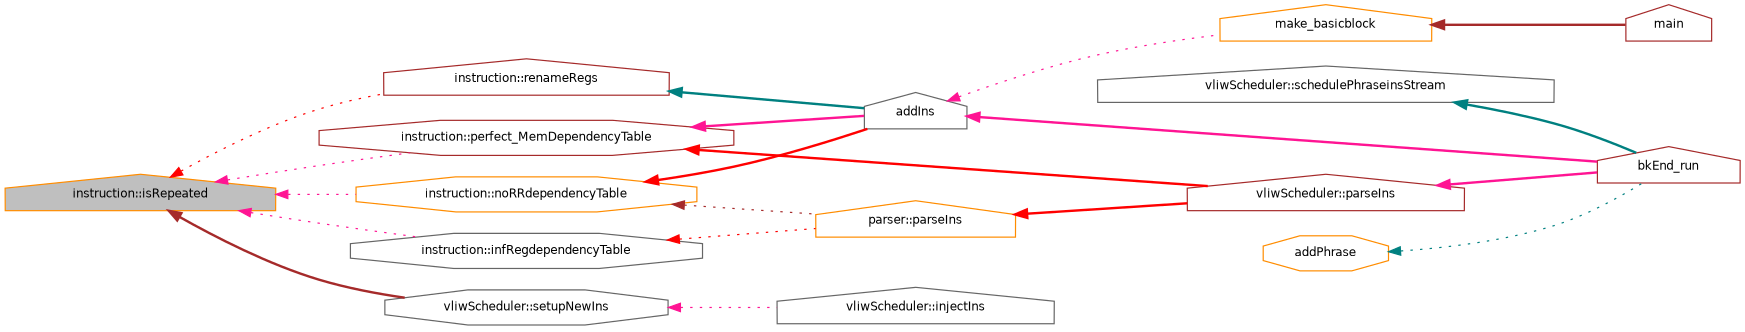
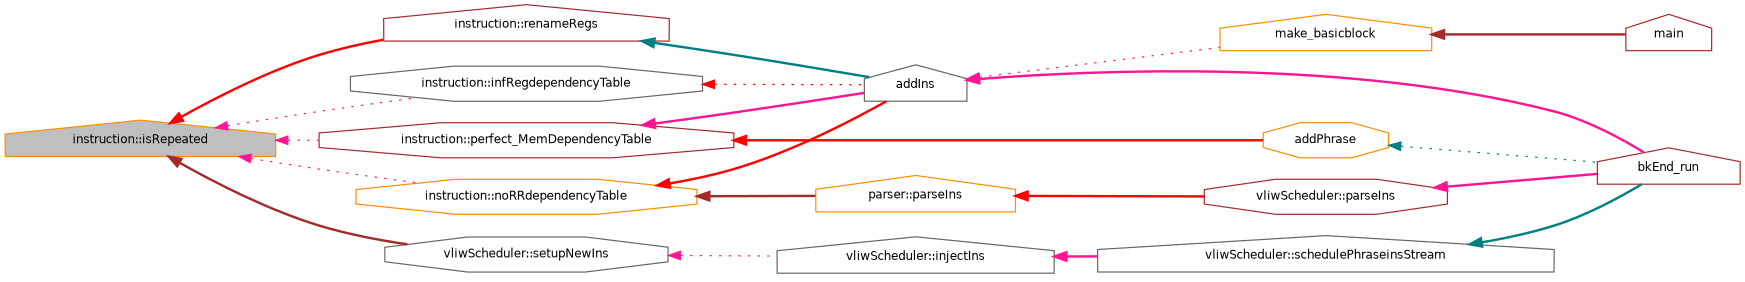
edge "instruction::renameRegs" -> "instruction::isRepeated": style dotted -> bold
edge "vliwScheduler::parseIns" -> "instruction::perfect_MemDependencyTable": now "addPhrase" -> "instruction::perfect_MemDependencyTable"
node "vliwScheduler::parseIns": shape house -> octagon
edge "parser::parseIns" -> "instruction::noRRdependencyTable": style dotted -> bold
edge "parser::parseIns" -> "instruction::infRegdependencyTable": now "addIns" -> "instruction::infRegdependencyTable"
edge "vliwScheduler::schedulePhraseinsStream" -> "vliwScheduler::injectIns": added
